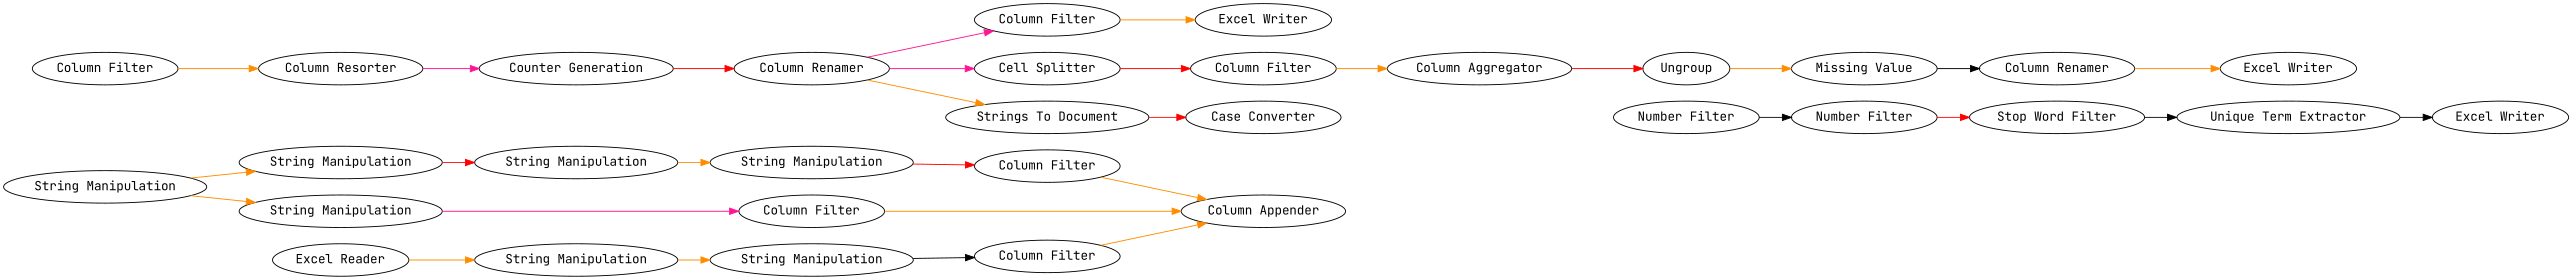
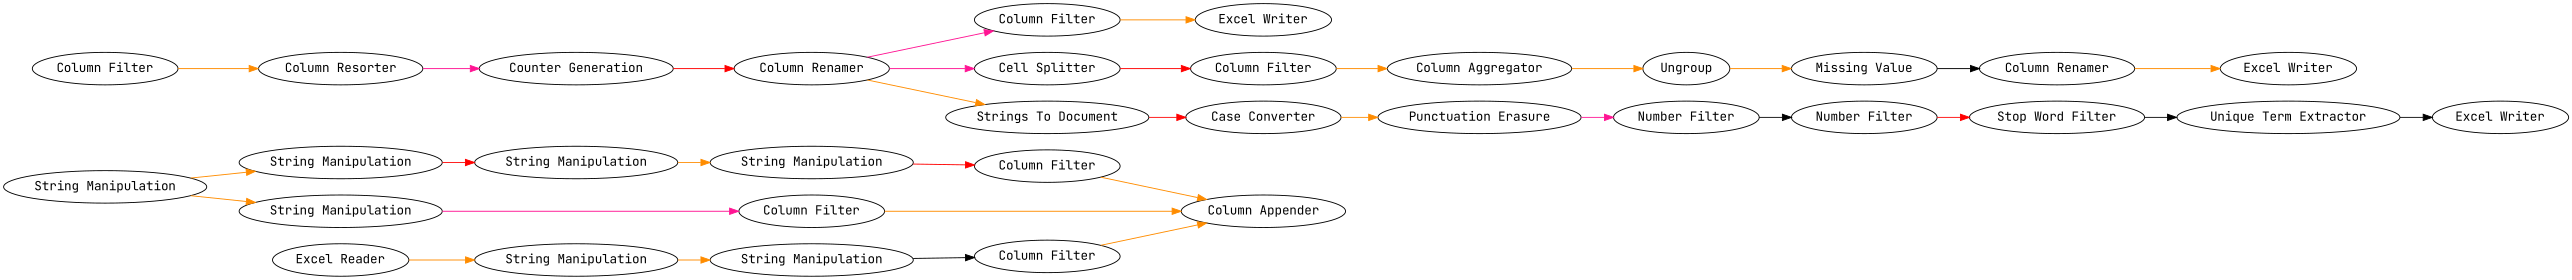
edge "Column Aggregator" -> "Ungroup": color red -> darkorange
node "Punctuation Erasure": added
